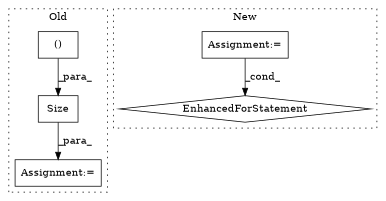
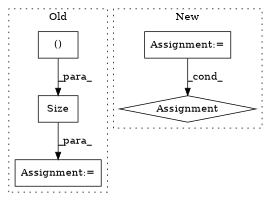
node "EnhancedForStatement": label "EnhancedForStatement" -> "Assignment"
